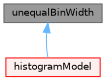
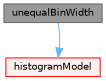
edge "histogramModel" -> "unequalBinWidth": reversed
